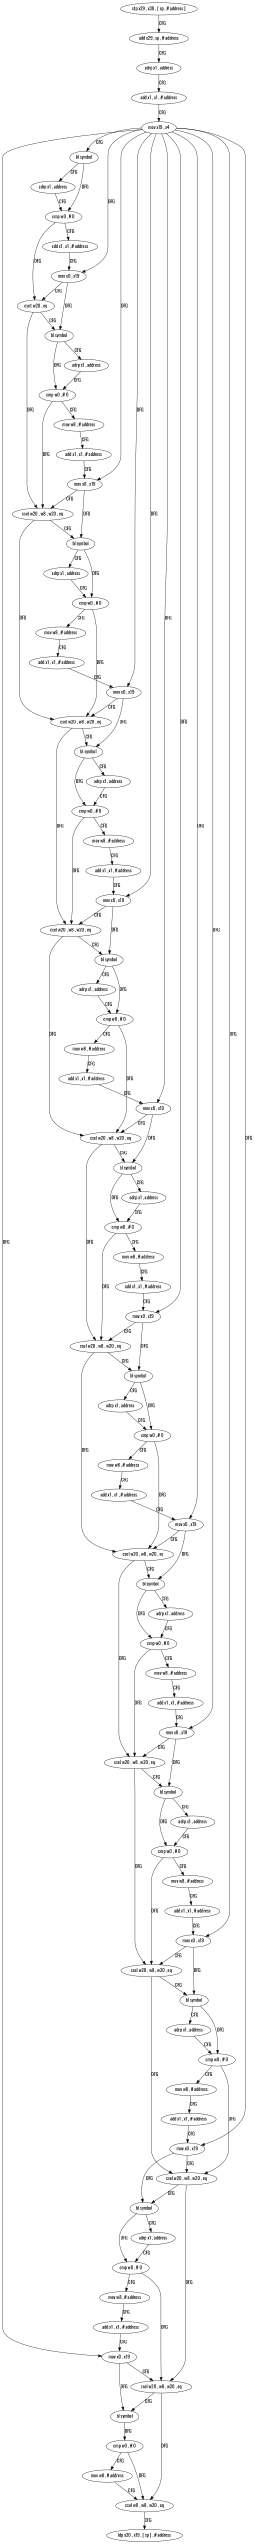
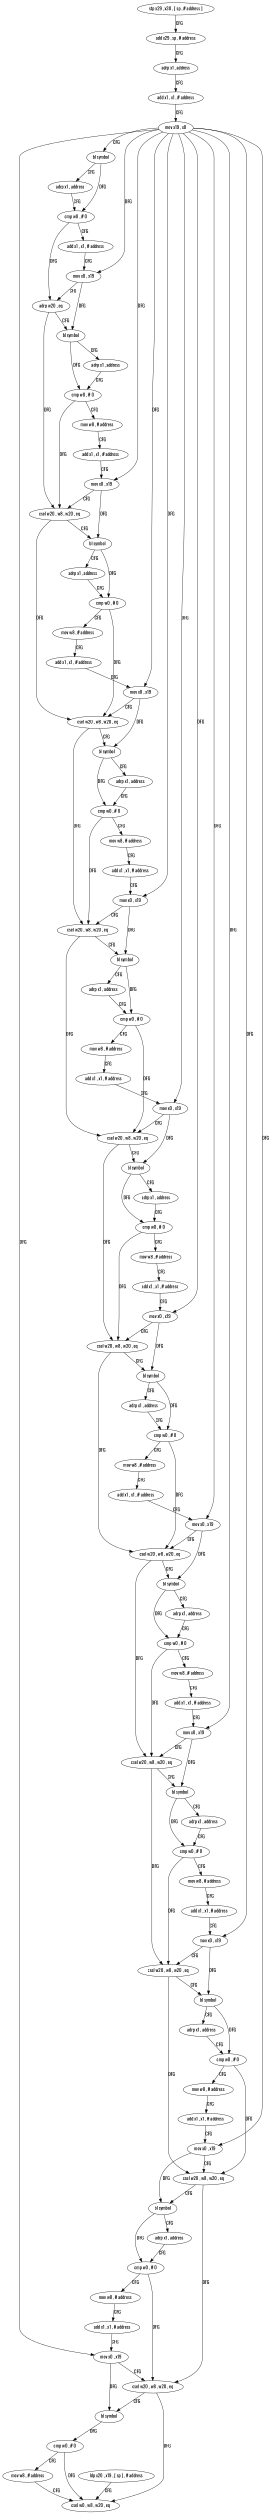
node "mov x19 , x4": label "mov x19 , x4" -> "mov x19 , x0"
node "cset w20 , eq": label "cset w20 , eq" -> "adrp w20 , eq"
edge "csel w0 , w8 , w20 , eq" -> "ldp x20 , x19 , [ sp ] , # address": reversed
